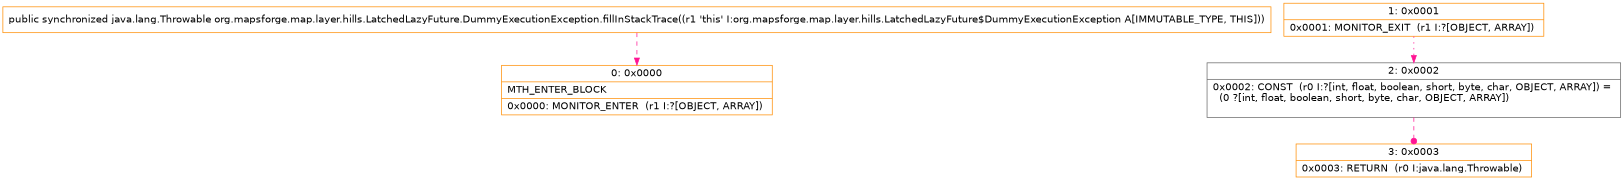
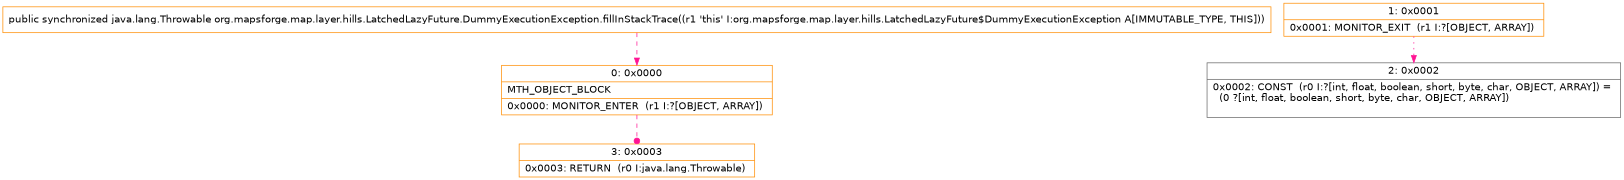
node "0: 0x0000": text "MTH_ENTER_BLOCK" -> "MTH_OBJECT_BLOCK"
edge "2: 0x0002" -> "3: 0x0003": now "0: 0x0000" -> "3: 0x0003"
